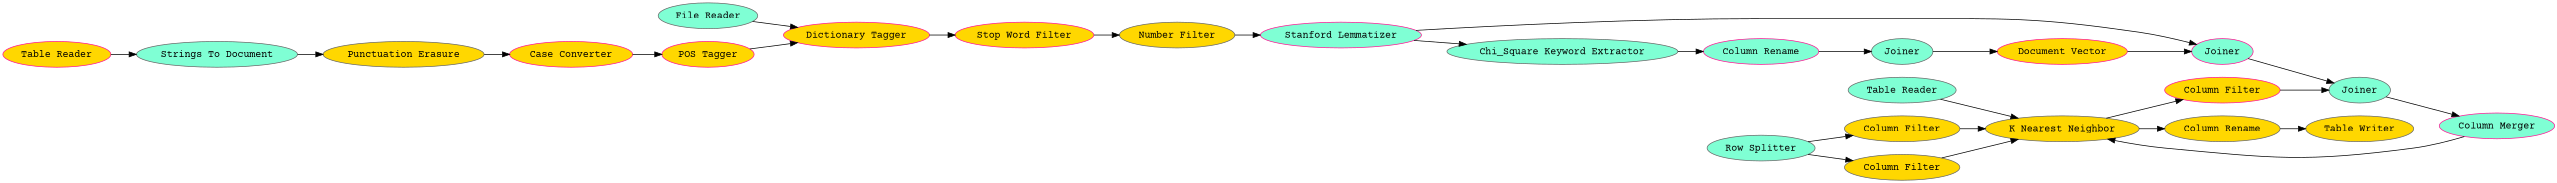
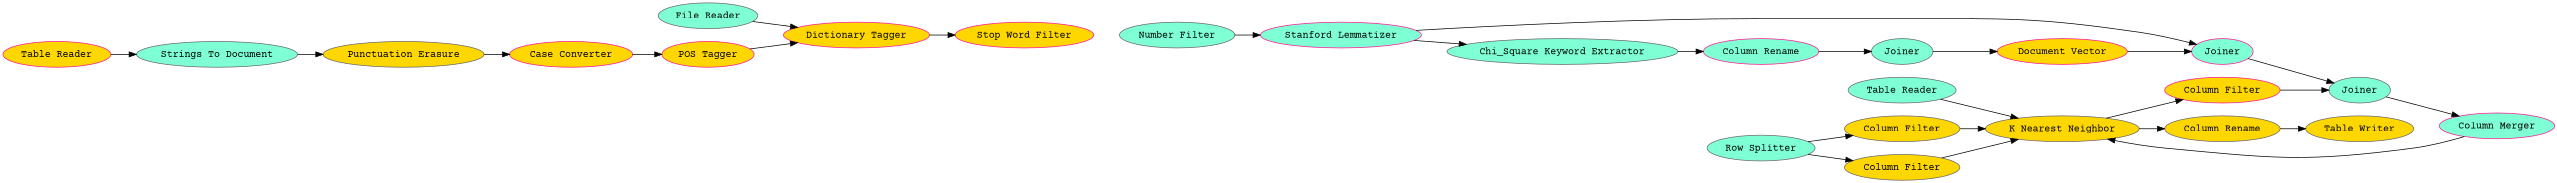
edge "Stop Word Filter" -> "Number Filter": removed
node "Number Filter": fillcolor gold -> aquamarine
